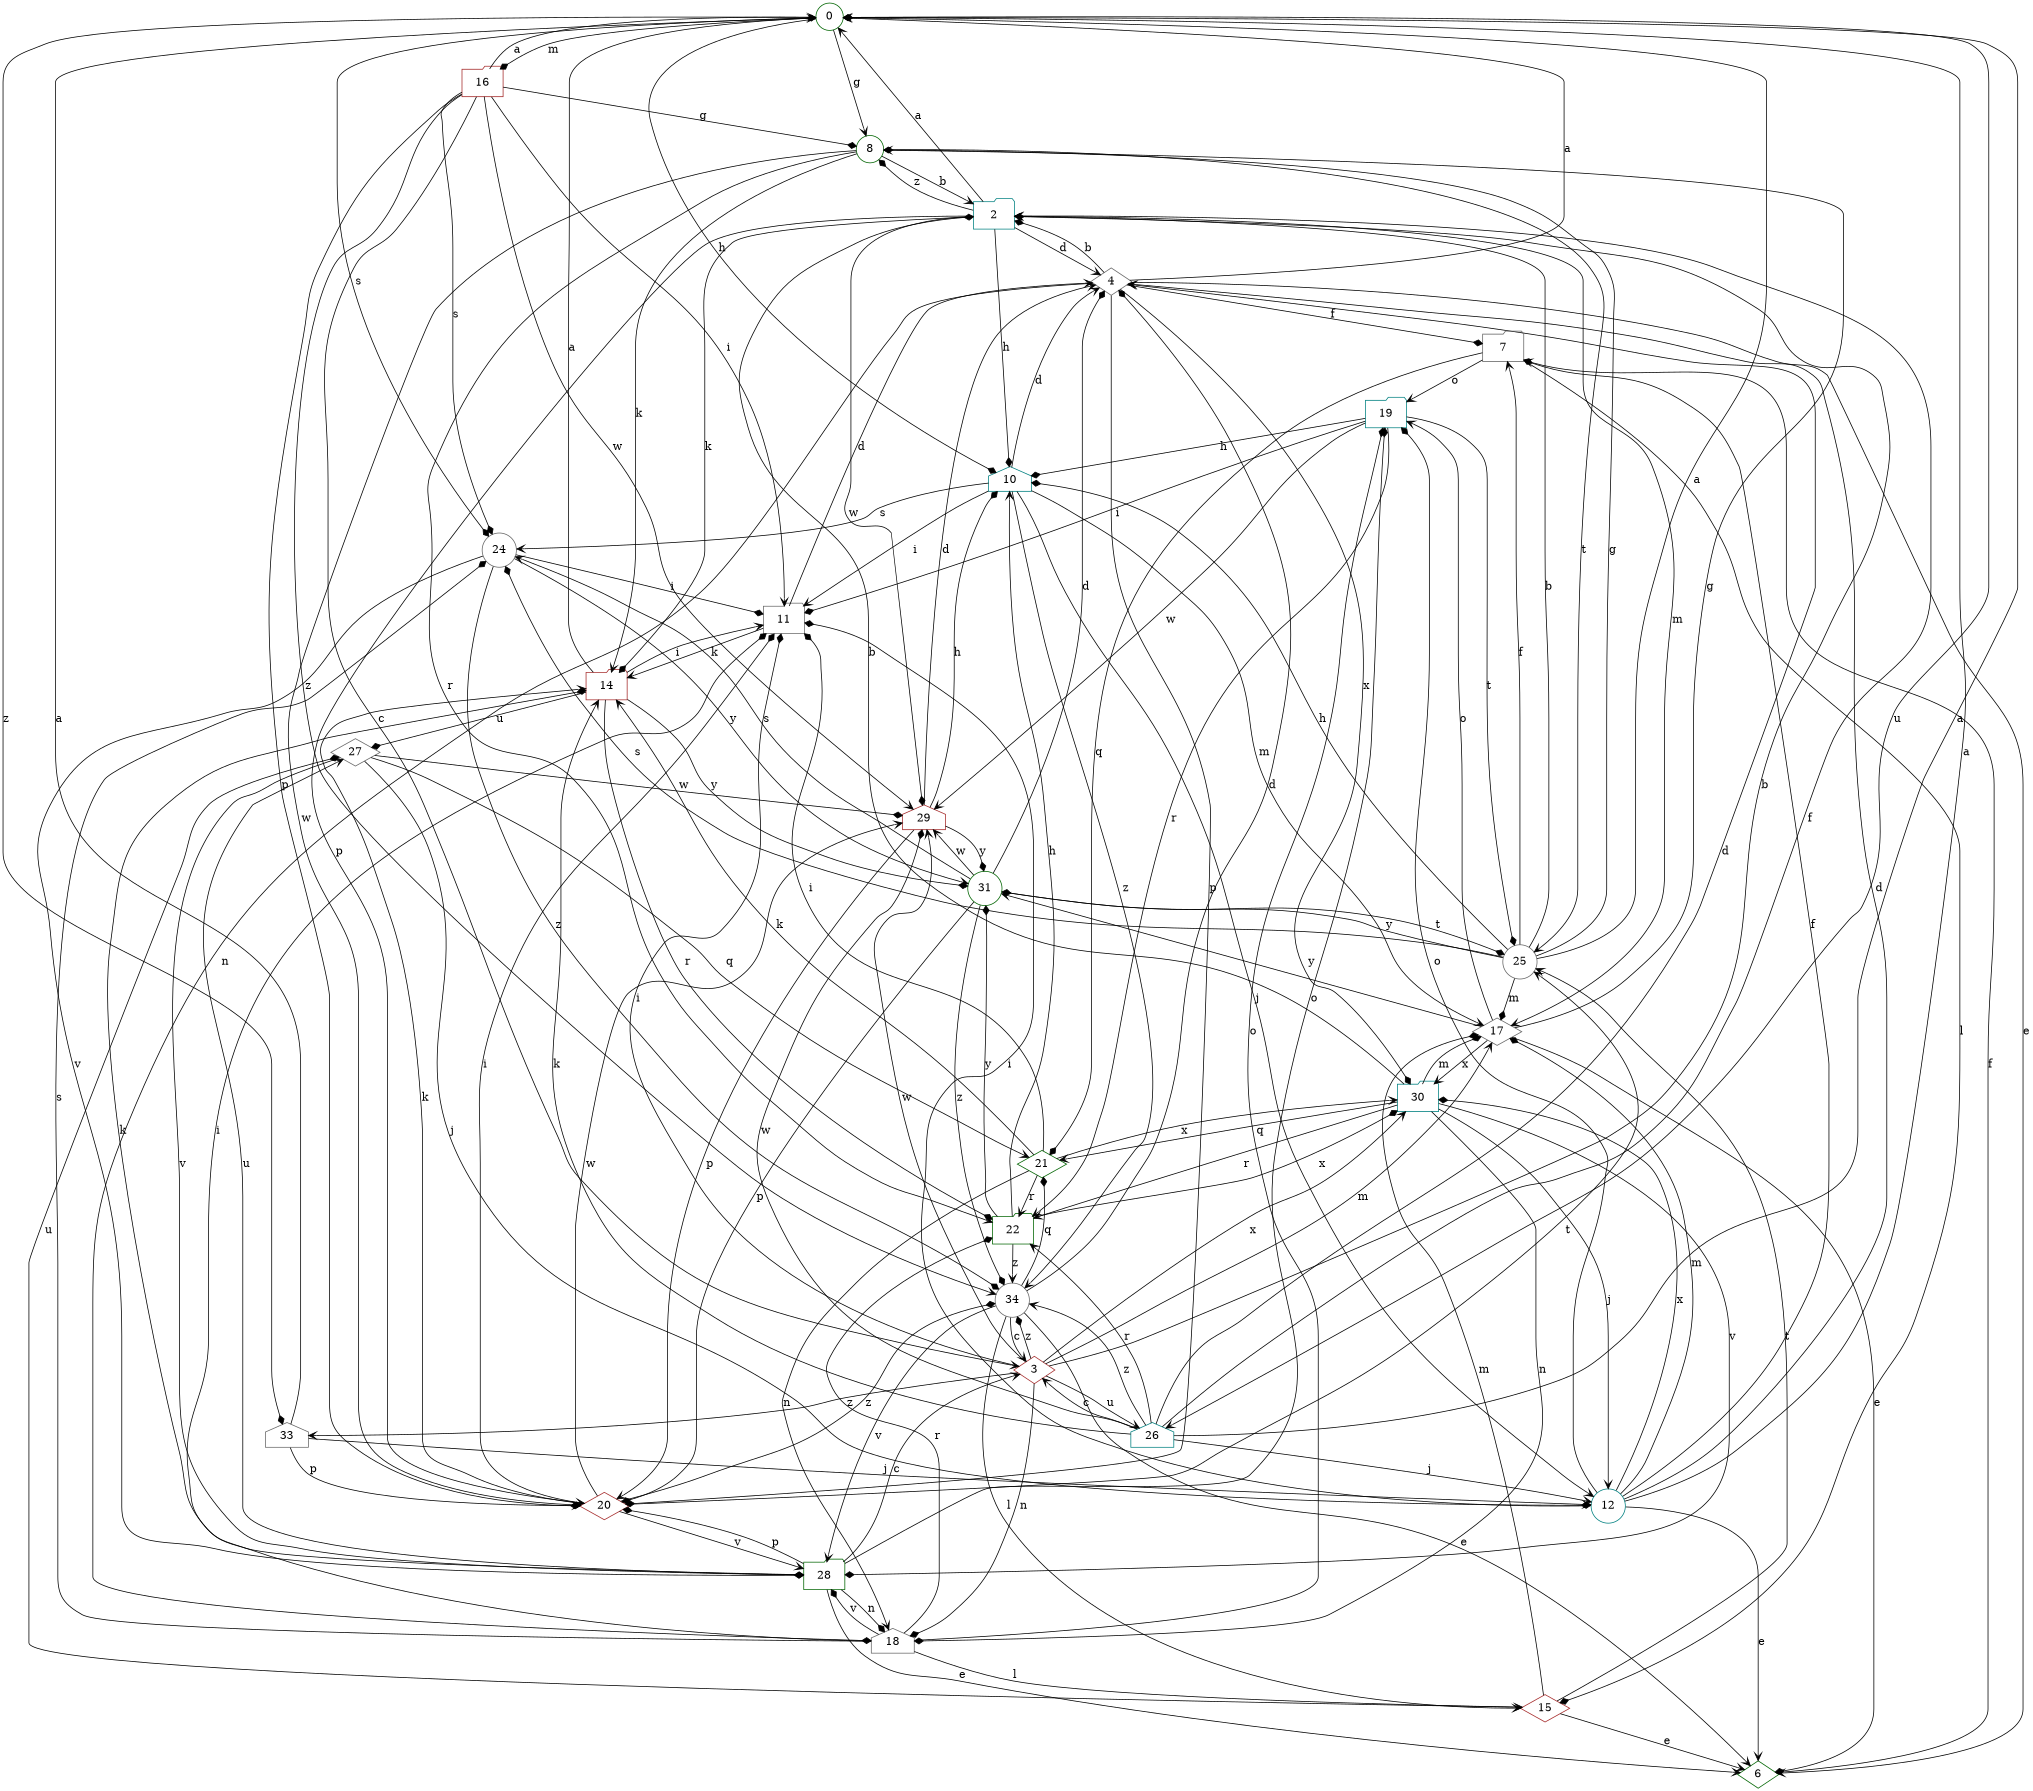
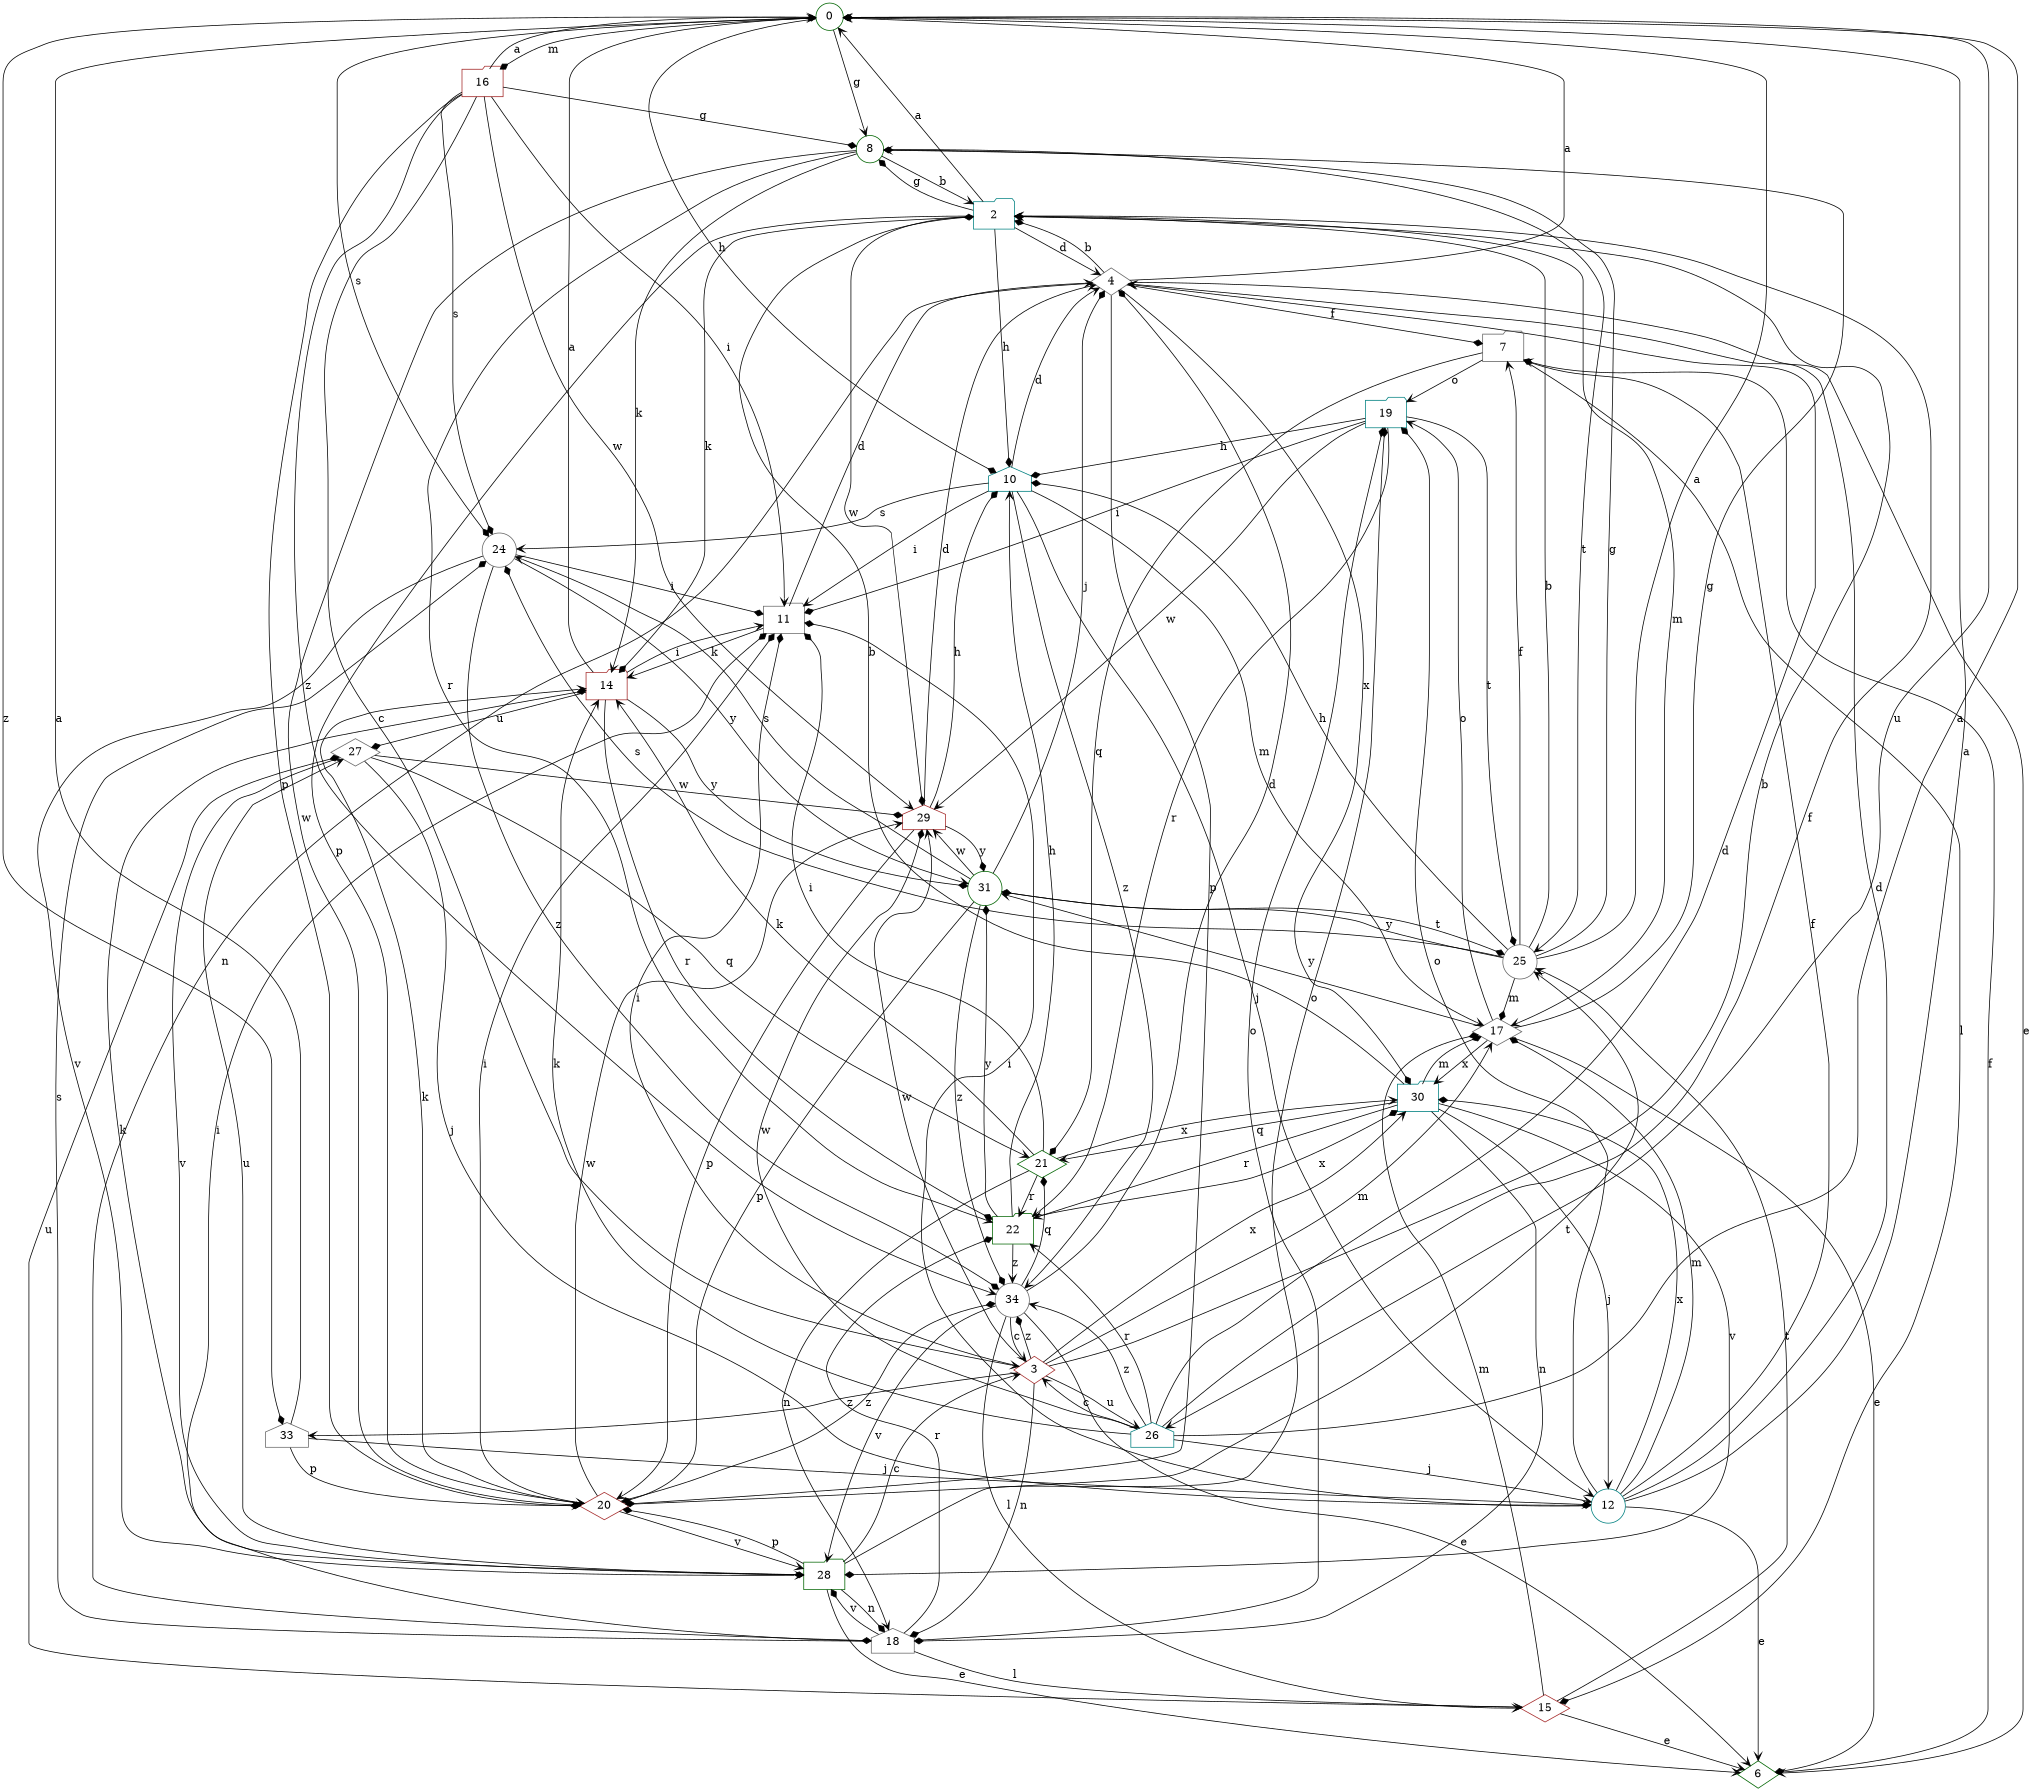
edge "2" -> "8": label "z" -> "g"
edge "31" -> "4": label "d" -> "j"
edge "24" -> "28": arrowhead diamond -> vee
